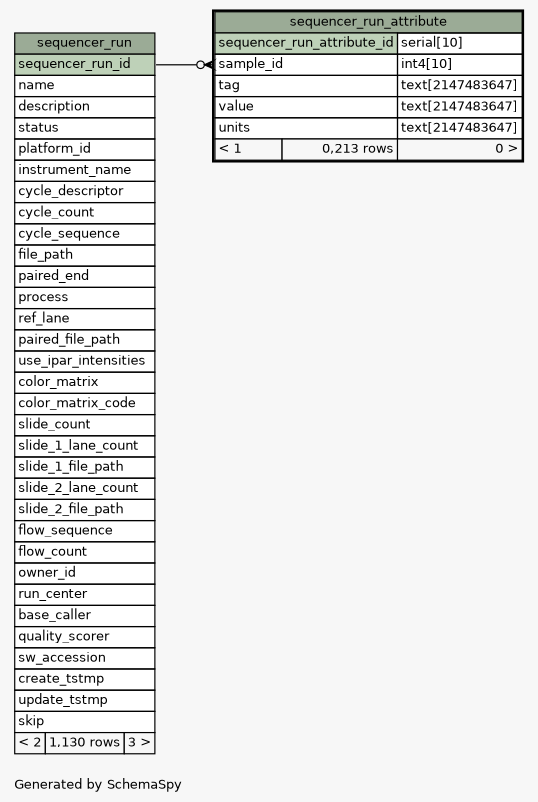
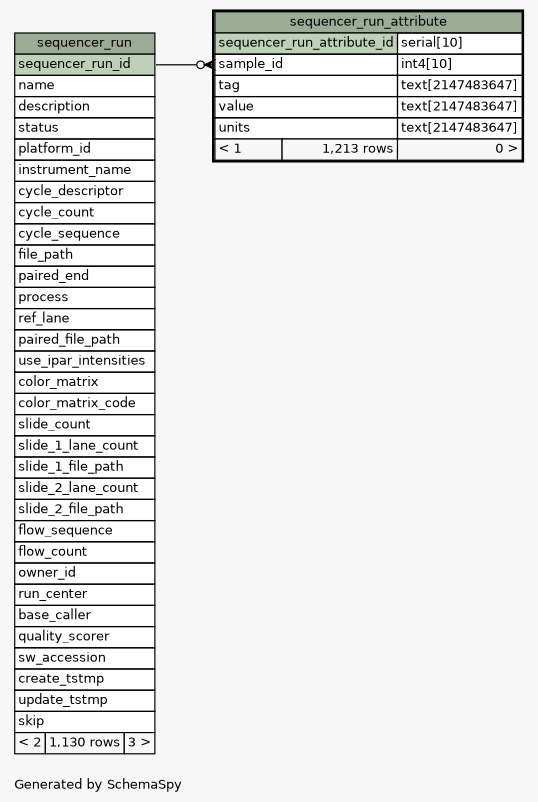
node "sequencer_run_attribute": text "0,213 rows" -> "1,213 rows"
